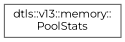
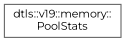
node "dtls::v13::memory:: PoolStats": label "dtls::v13::memory:: PoolStats" -> "dtls::v19::memory:: PoolStats"
